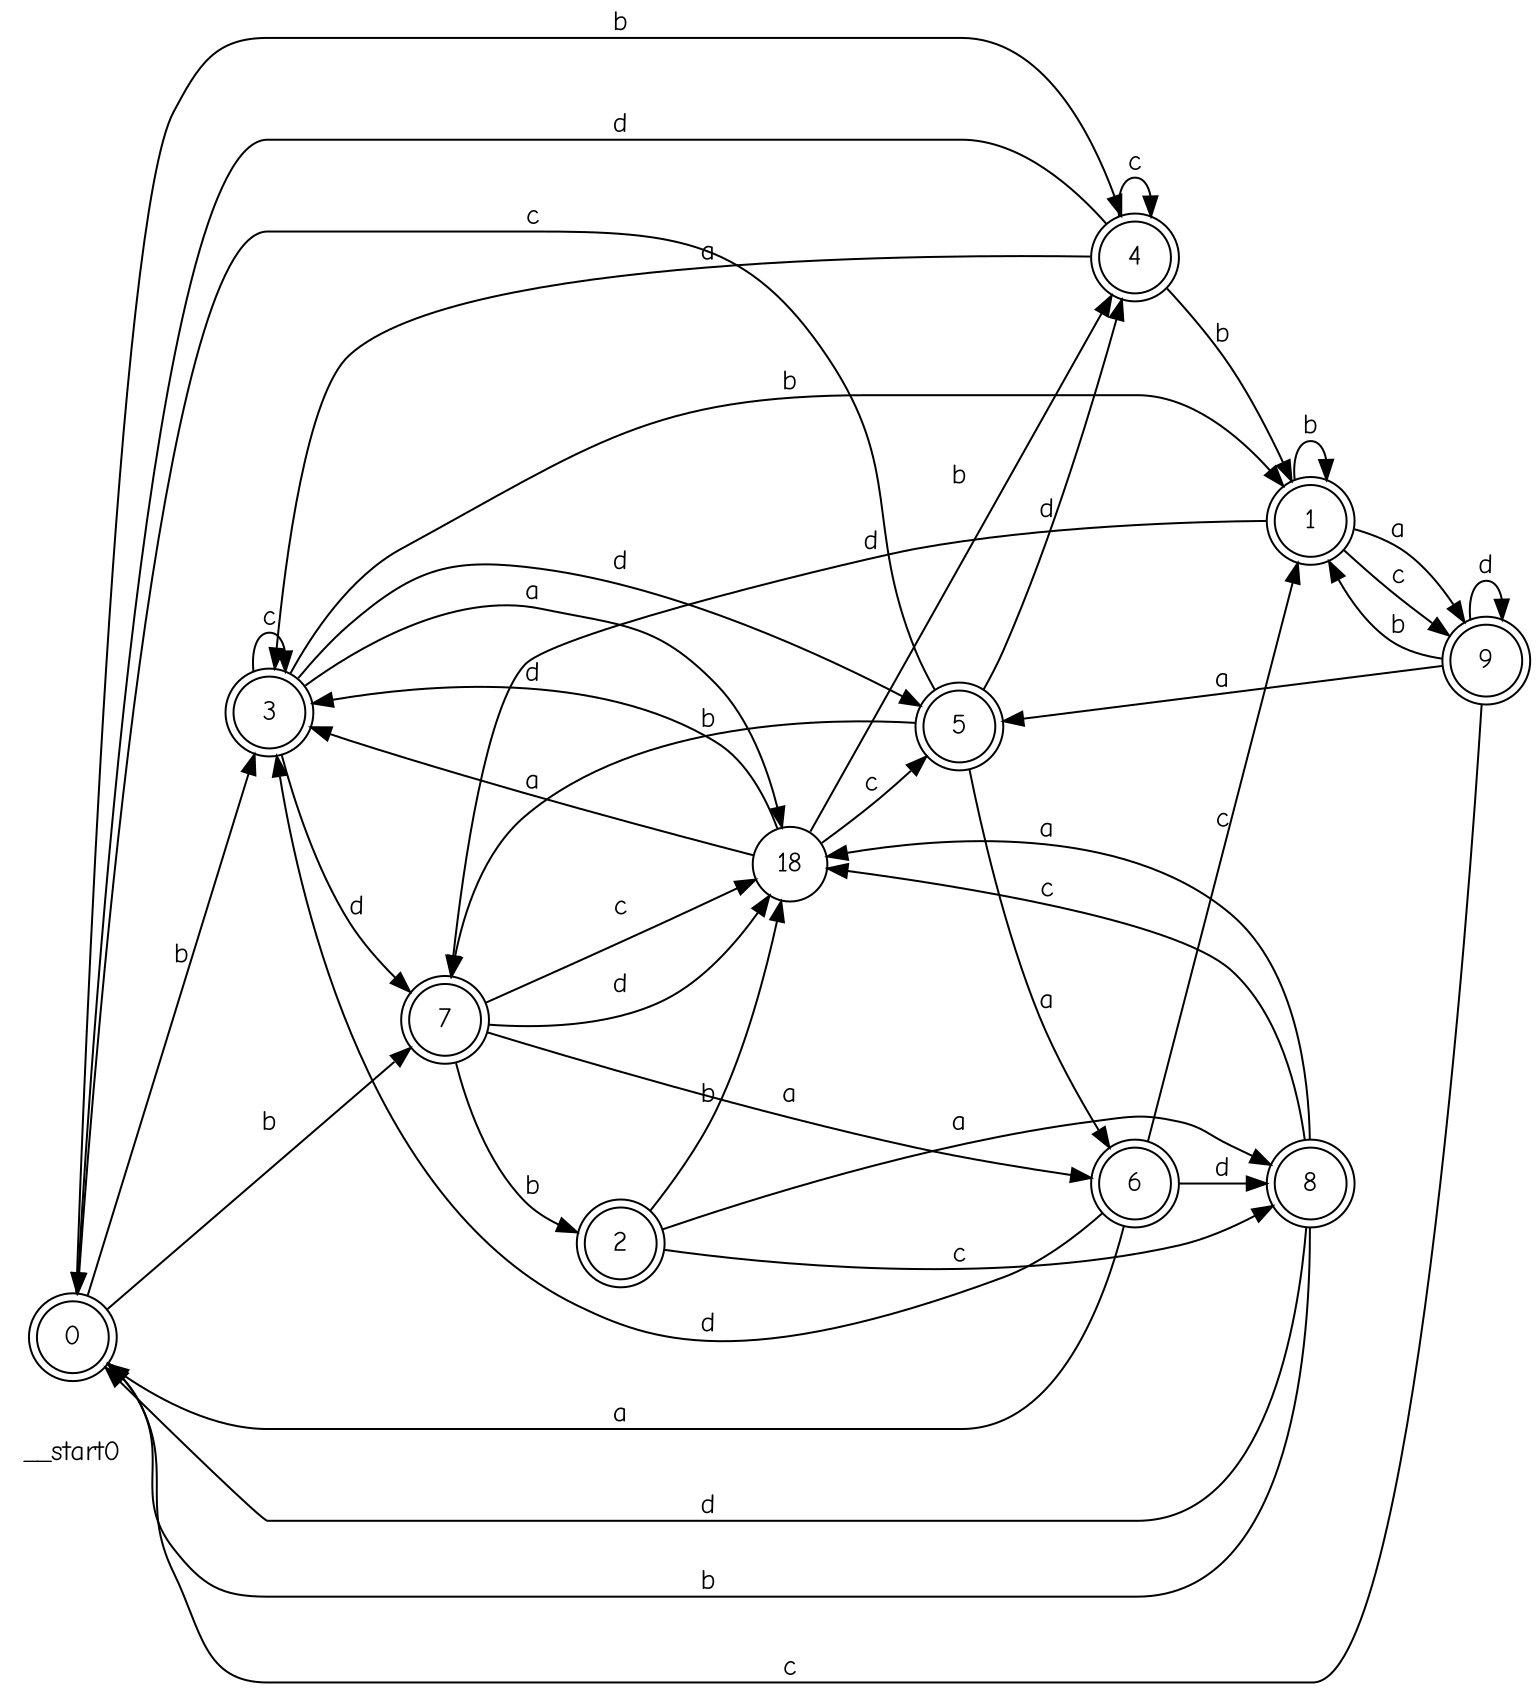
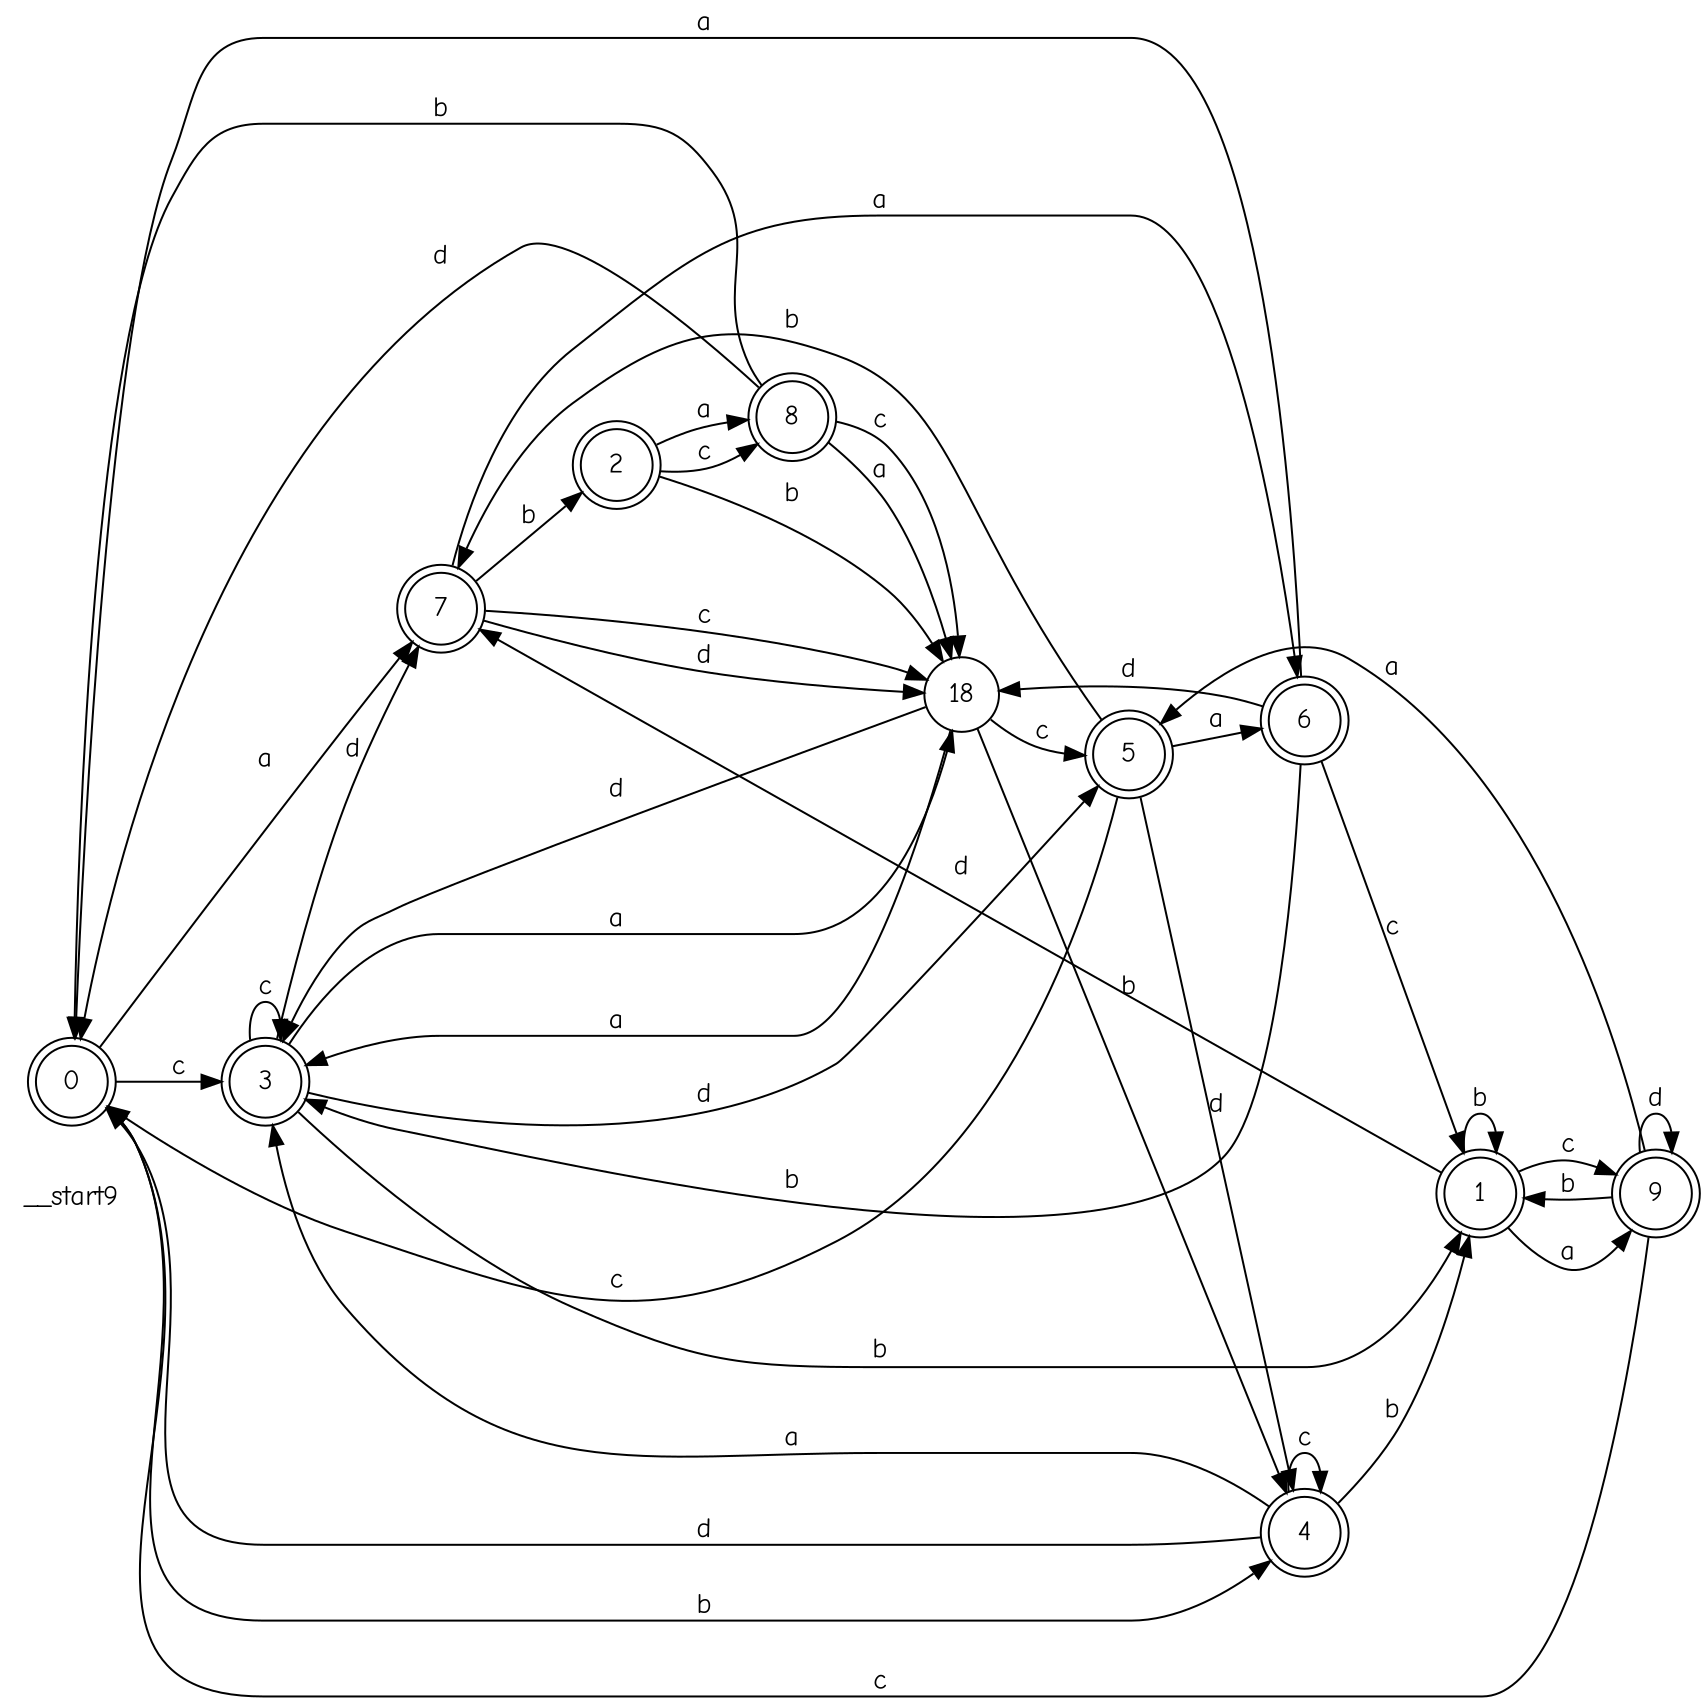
edge "0" -> "3": label "b" -> "c"
edge "0" -> "7": label "b" -> "a"
edge "6" -> "8": now "6" -> "18"
edge "6" -> "3": label "d" -> "b"
node "__start0": label "__start0" -> "__start9"
